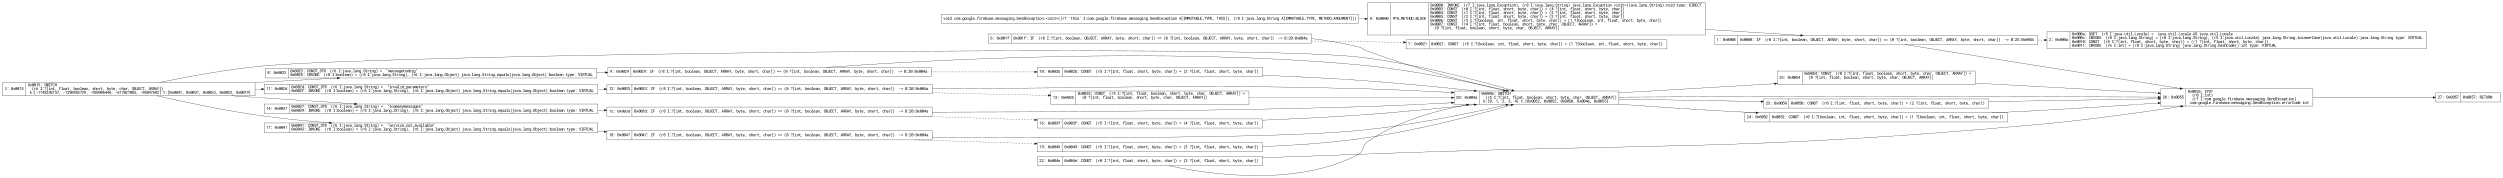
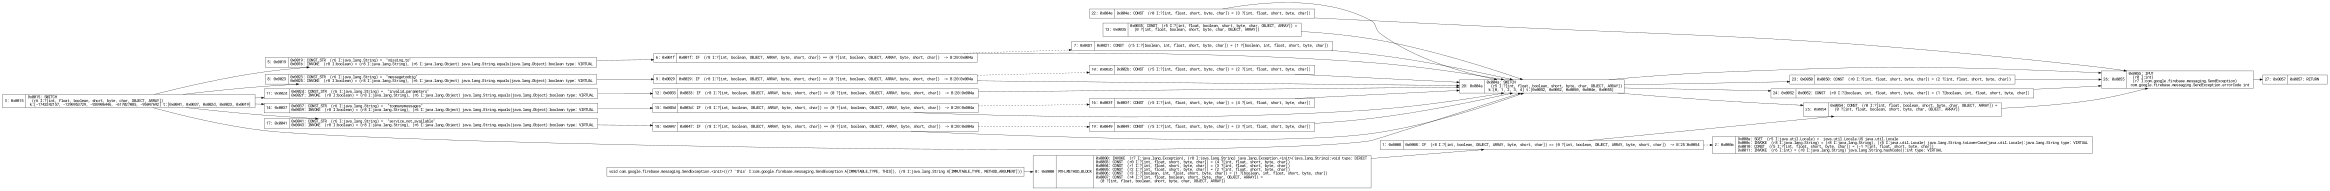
node "5: 0x0019": added
edge "7: 0x0021" -> "20: 0x004a": added
edge "1: 0x0008" -> "26: 0x0055": now "1: 0x0008" -> "25: 0x0054"
edge "12: 0x0033" -> "13: 0x0035": removed
